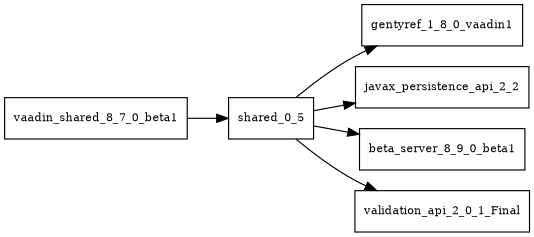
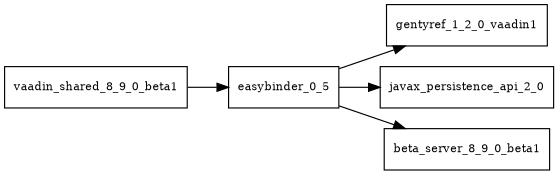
node "gentyref_1_8_0_vaadin1": label "gentyref_1_8_0_vaadin1" -> "gentyref_1_2_0_vaadin1"
node "javax_persistence_api_2_2": label "javax_persistence_api_2_2" -> "javax_persistence_api_2_0"
node "vaadin_shared_8_7_0_beta1": label "vaadin_shared_8_7_0_beta1" -> "vaadin_shared_8_9_0_beta1"
node "shared_0_5": label "shared_0_5" -> "easybinder_0_5"
node "validation_api_2_0_1_Final": removed
